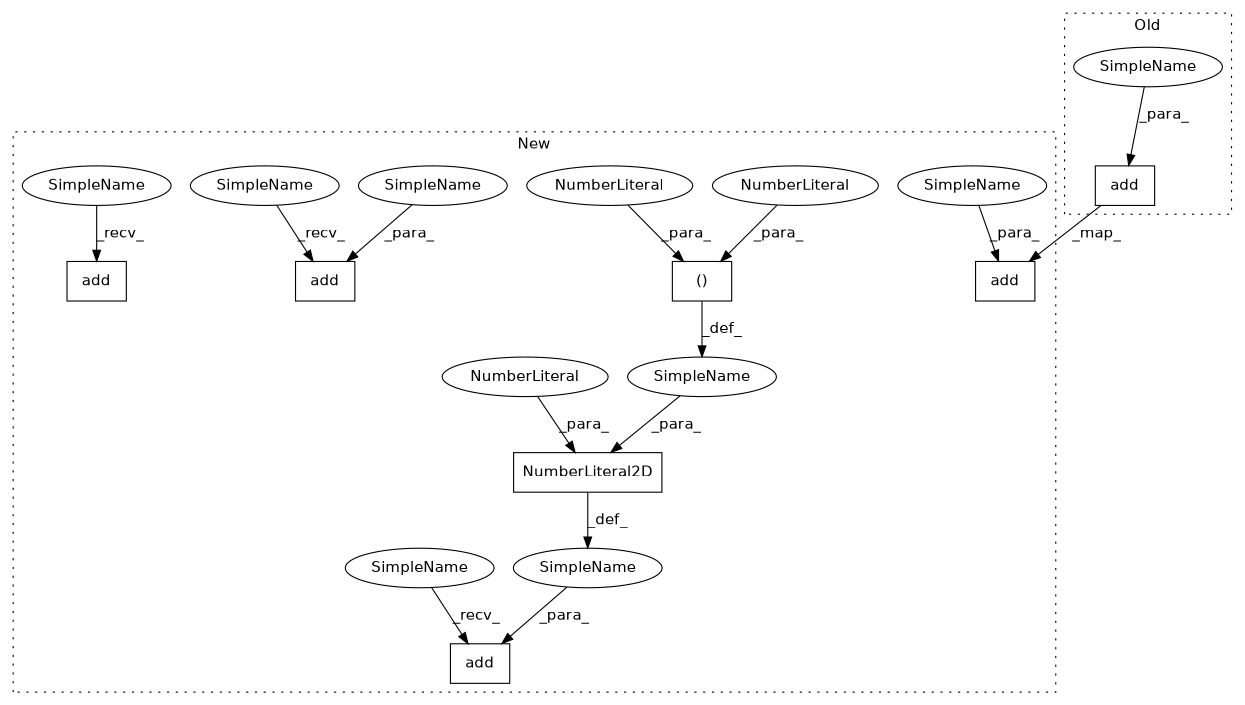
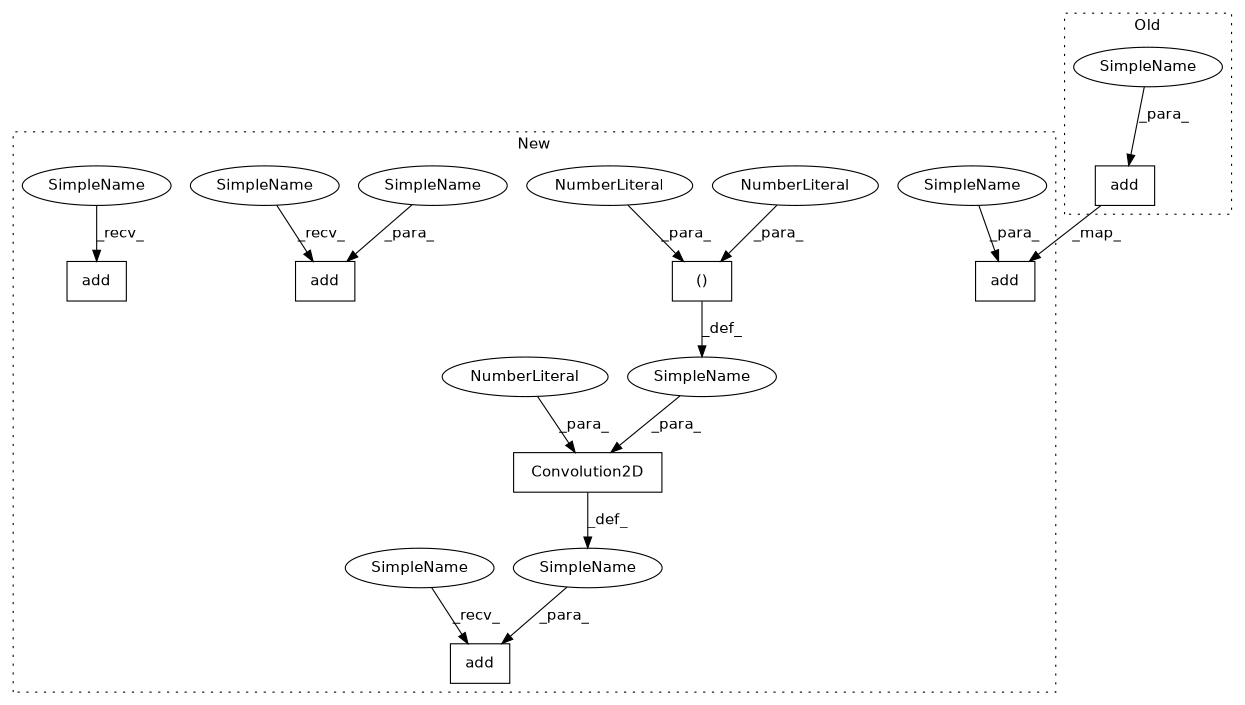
node "NumberLiteral2D": label "NumberLiteral2D" -> "Convolution2D"
